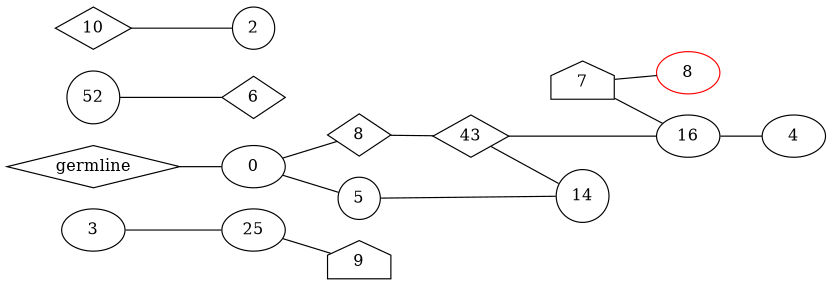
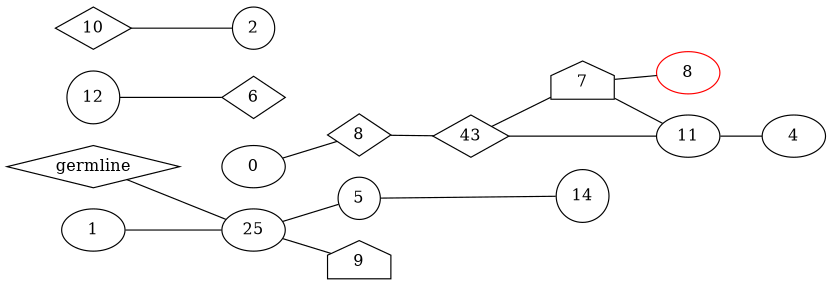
node "52": label "52" -> "12"
node "16": label "16" -> "11"
edge "43" -- "14": now "43" -- "7"
edge "germline" -- "0": now "germline" -- "25"
edge "0" -- "5": now "25" -- "5"
node "3": label "3" -> "1"
